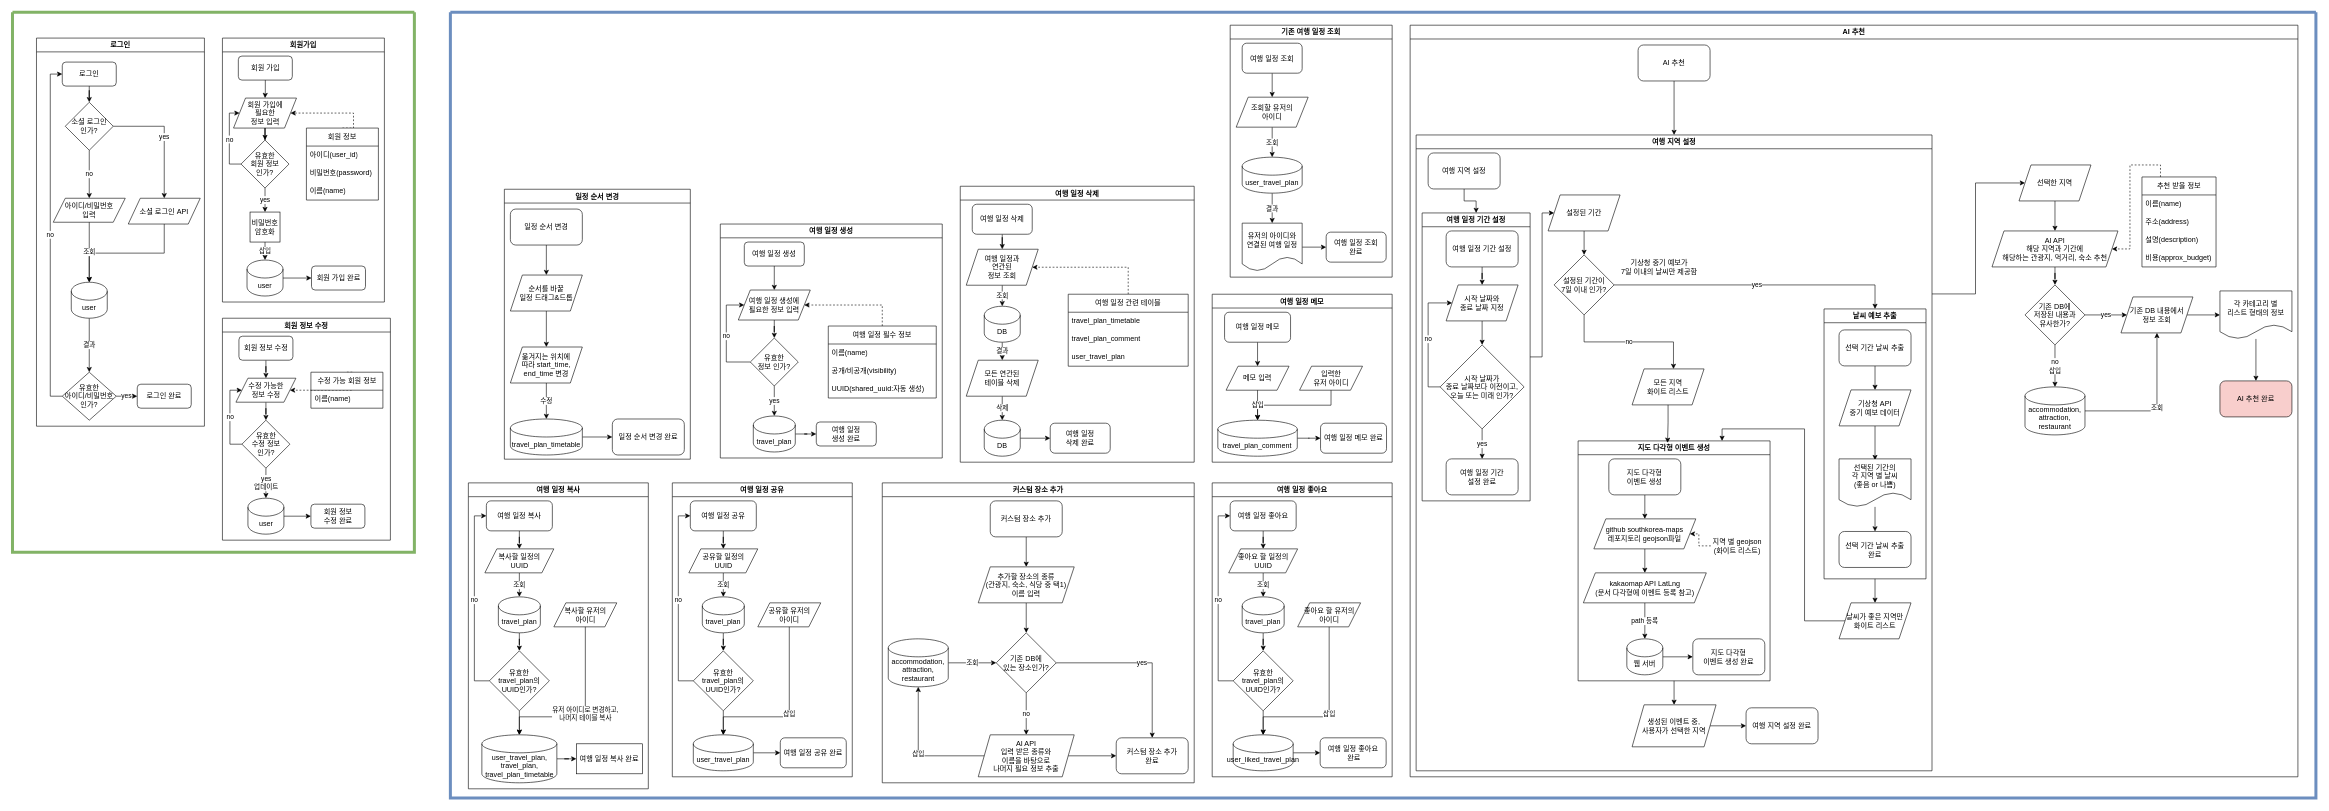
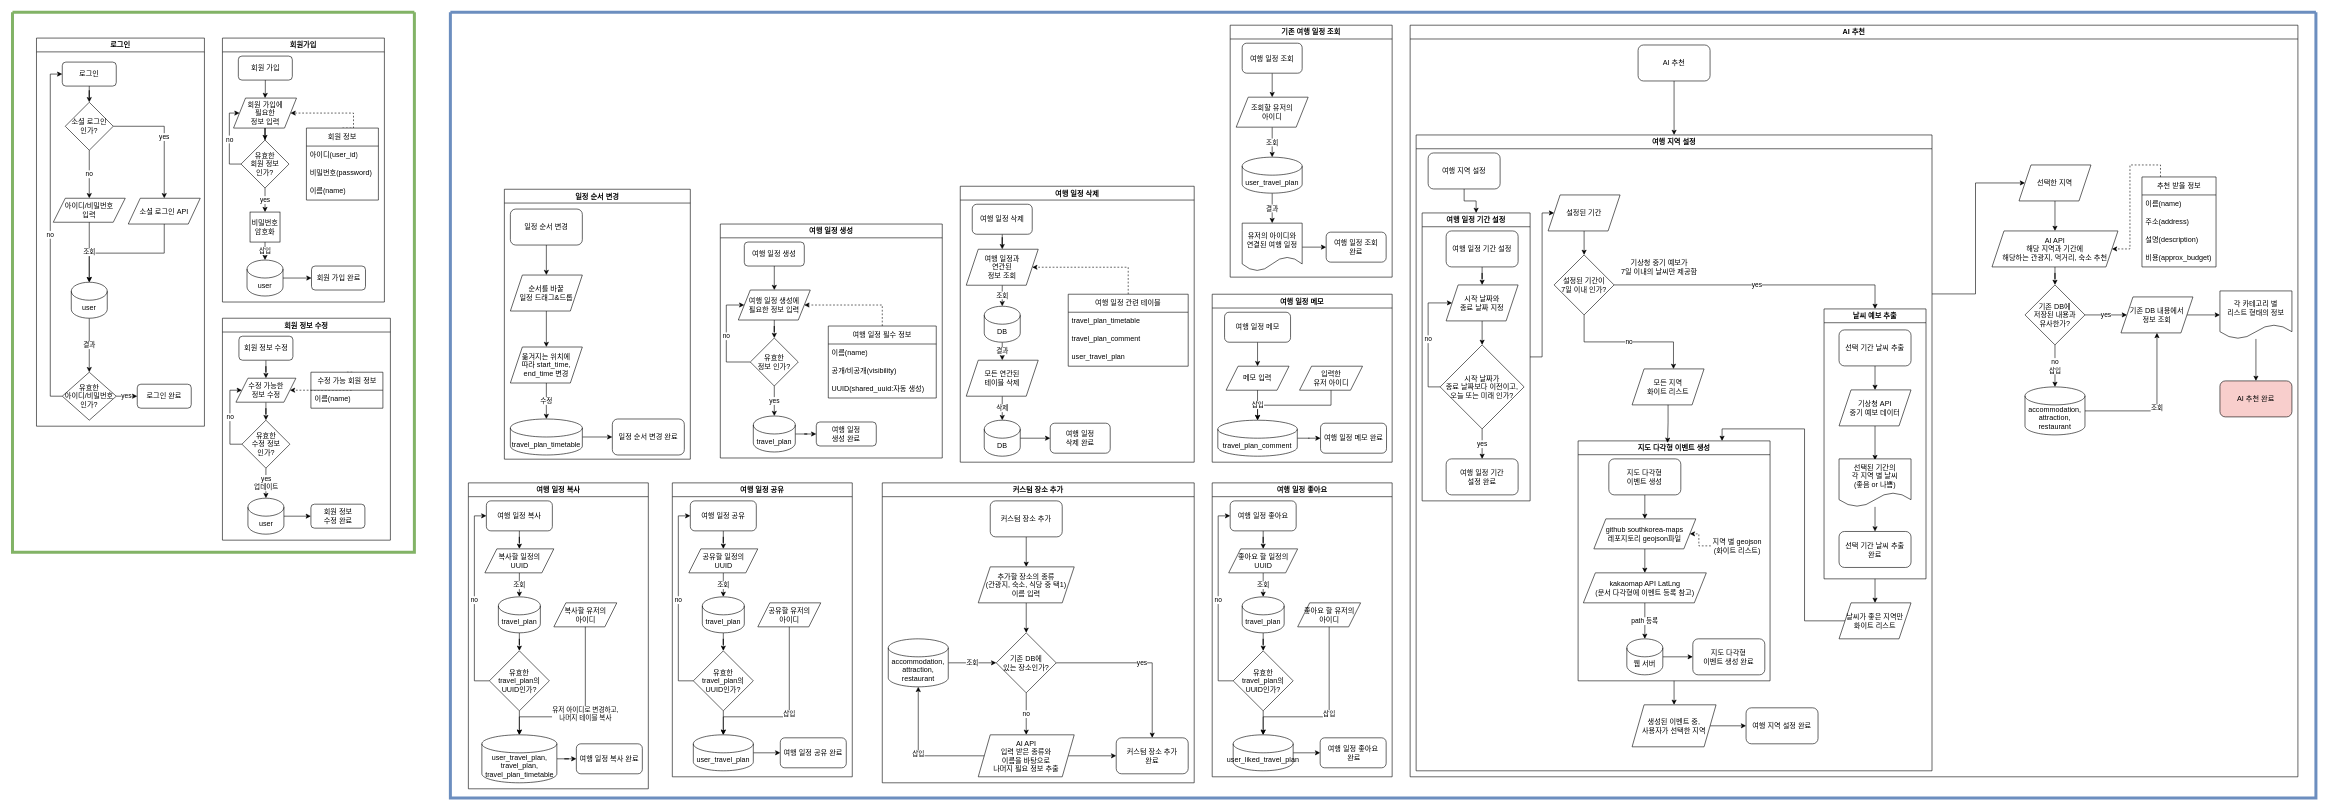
node "여행 일정 복사 완료": shape rectangle -> rounded rectangle
